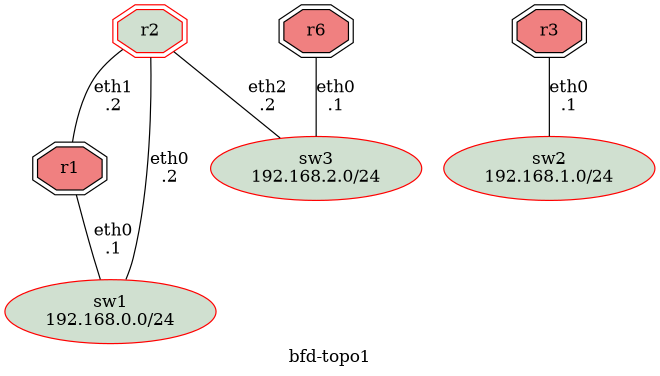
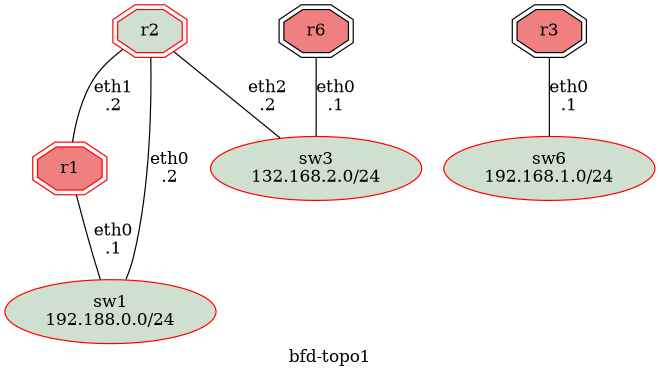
node "r1": color black -> red
node "sw3 192.168.2.0/24": label "sw3 192.168.2.0/24" -> "sw3 132.168.2.0/24"
node "sw2 192.168.1.0/24": label "sw2 192.168.1.0/24" -> "sw6 192.168.1.0/24"
node "sw1 192.168.0.0/24": label "sw1 192.168.0.0/24" -> "sw1 192.188.0.0/24"
